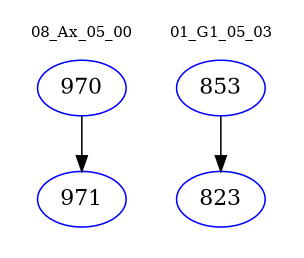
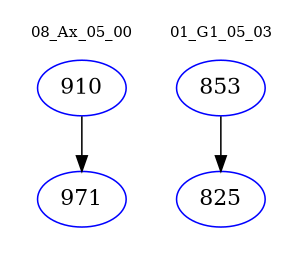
node "970": label "970" -> "910"
node "823": label "823" -> "825"
